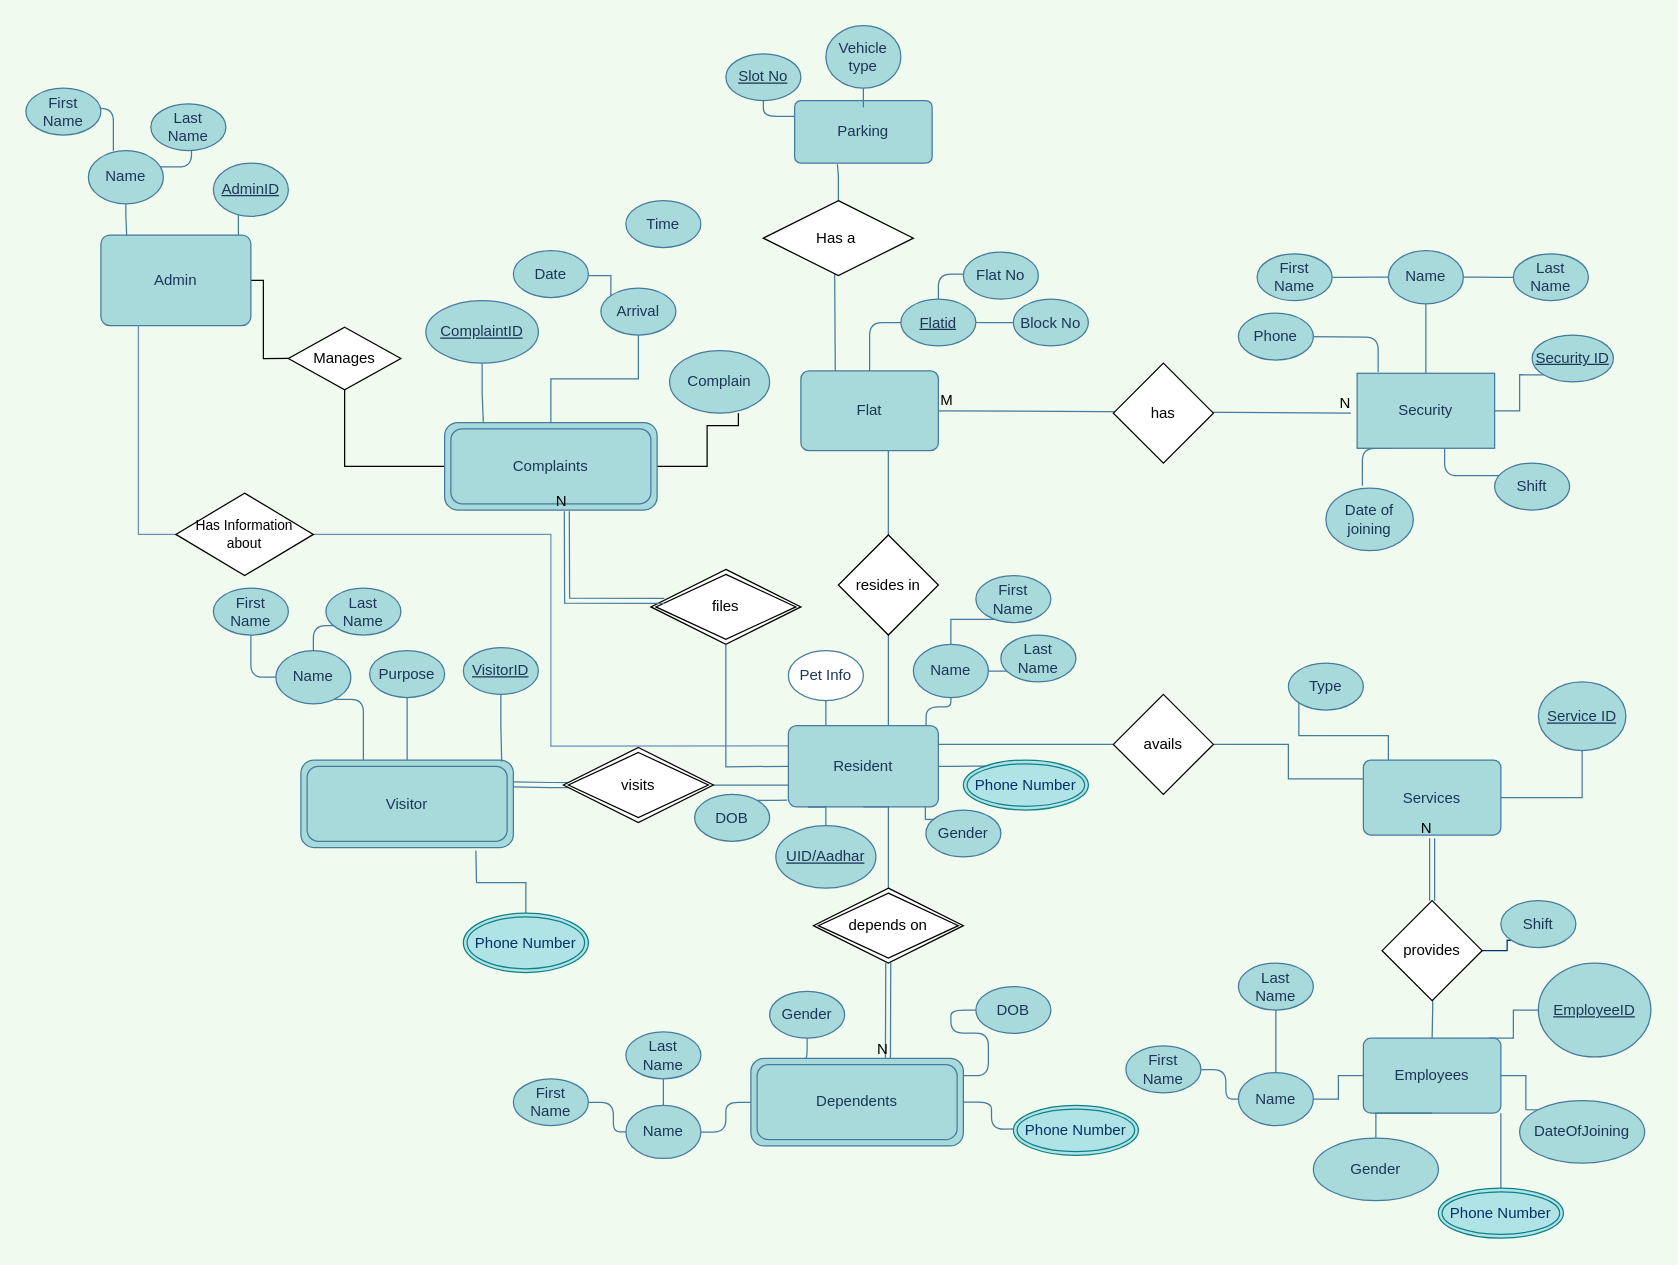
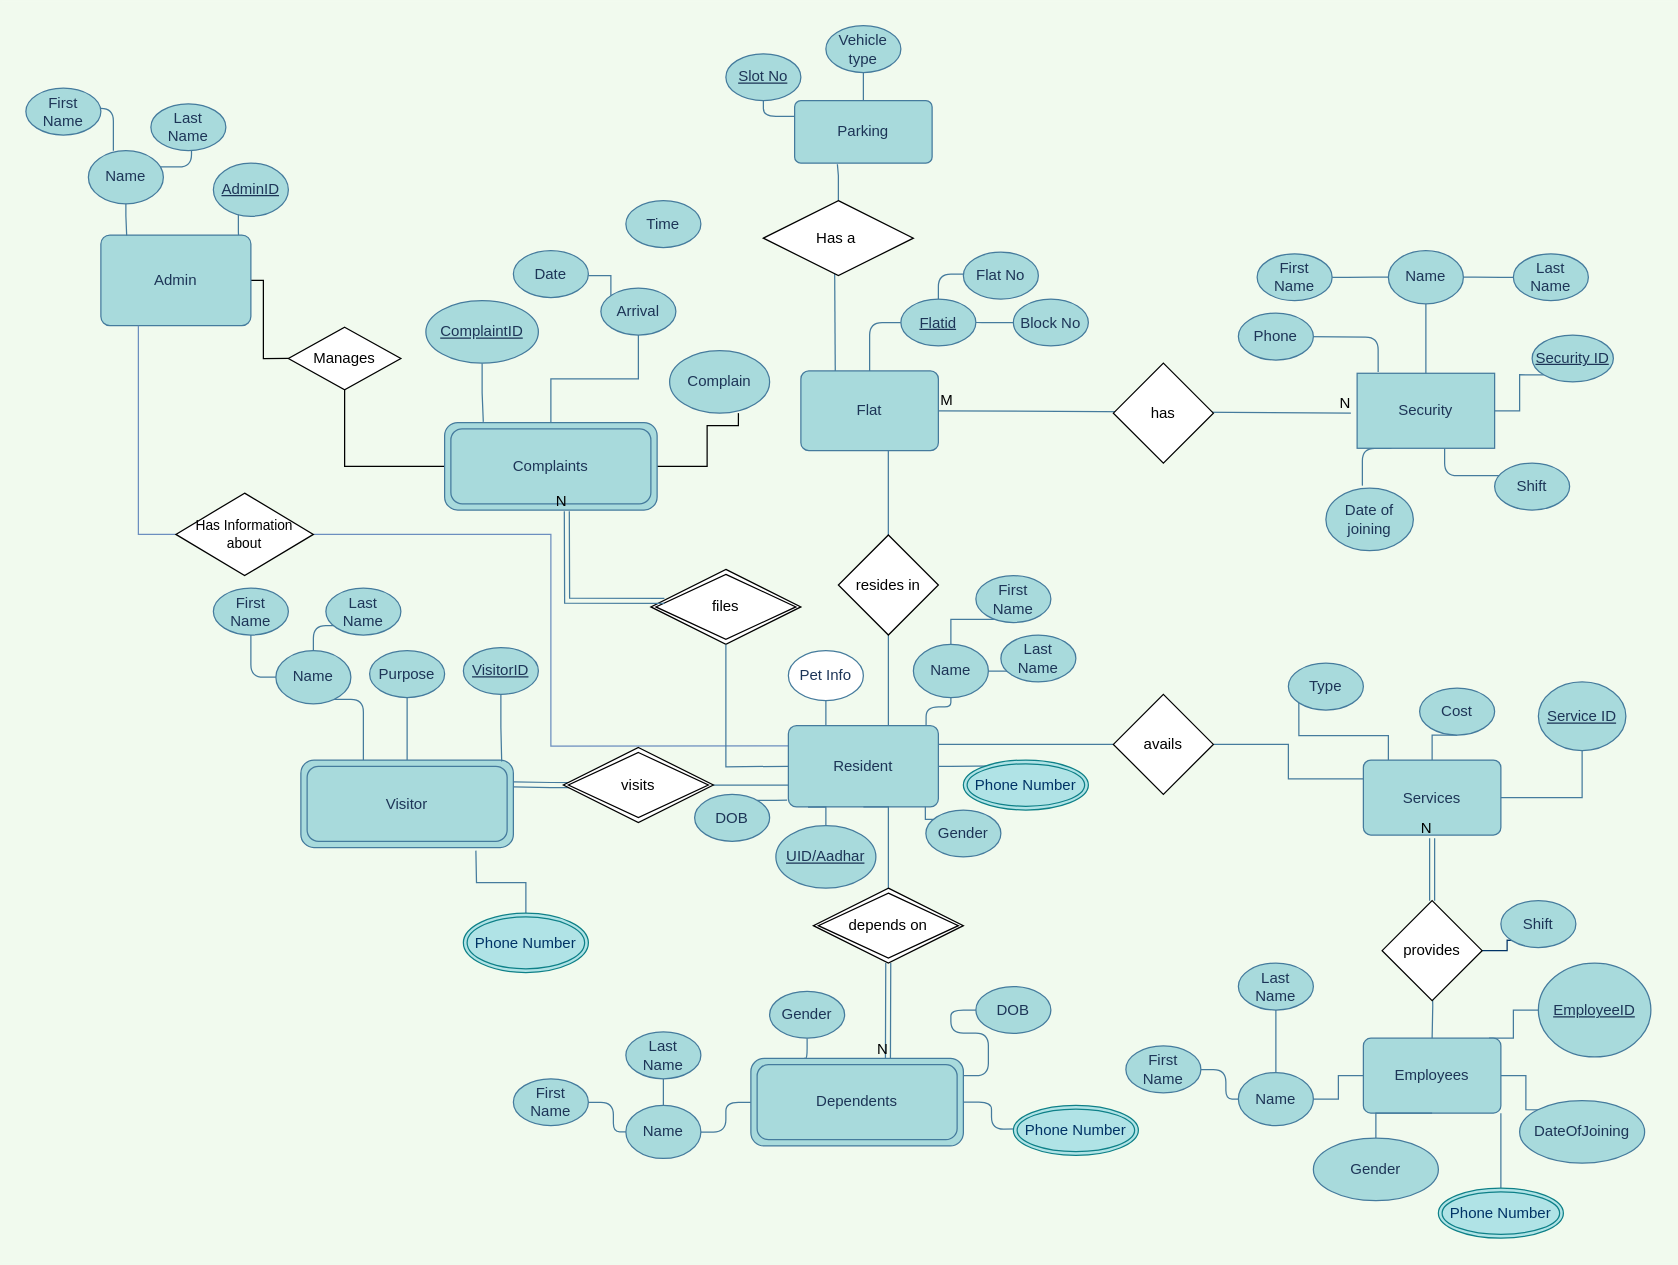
node "Vehicle type": size 75x63 -> 75x47
node "Cost": added
edge "Cost" -- "Services": added
